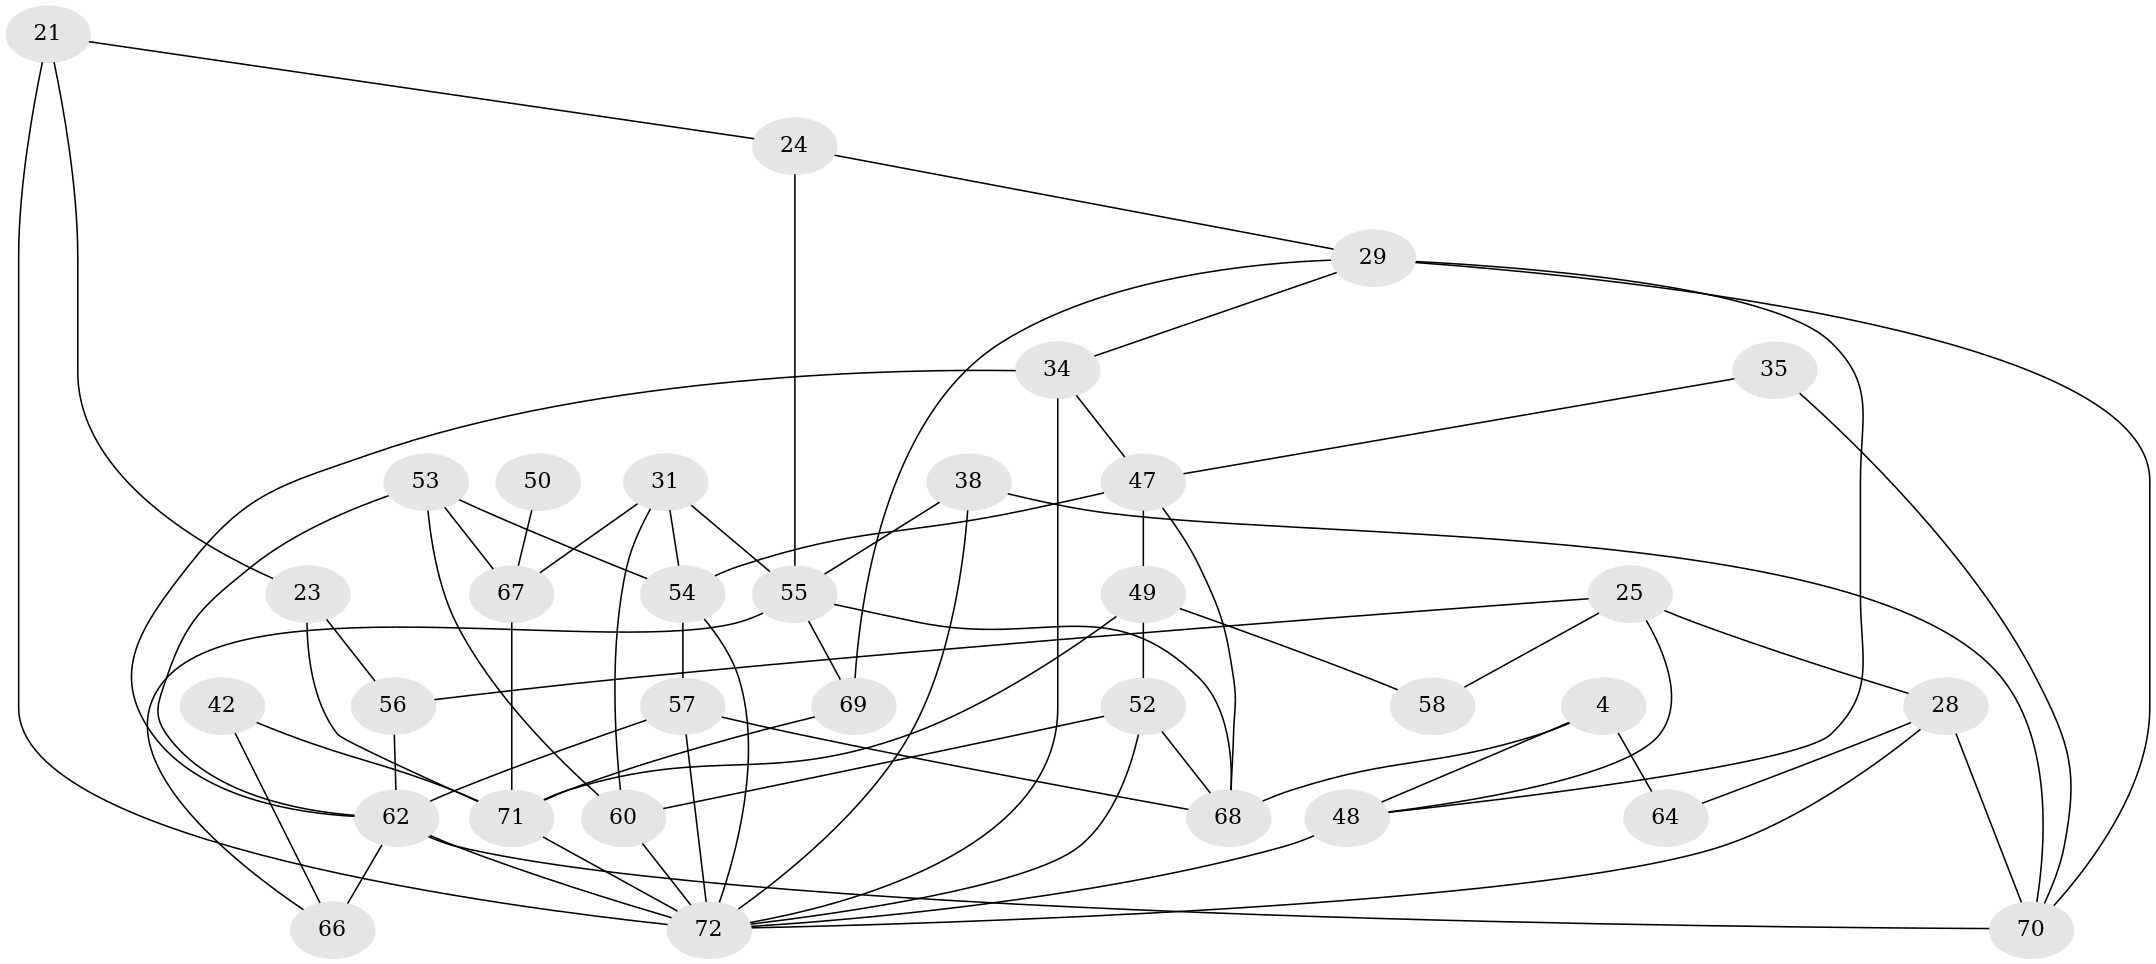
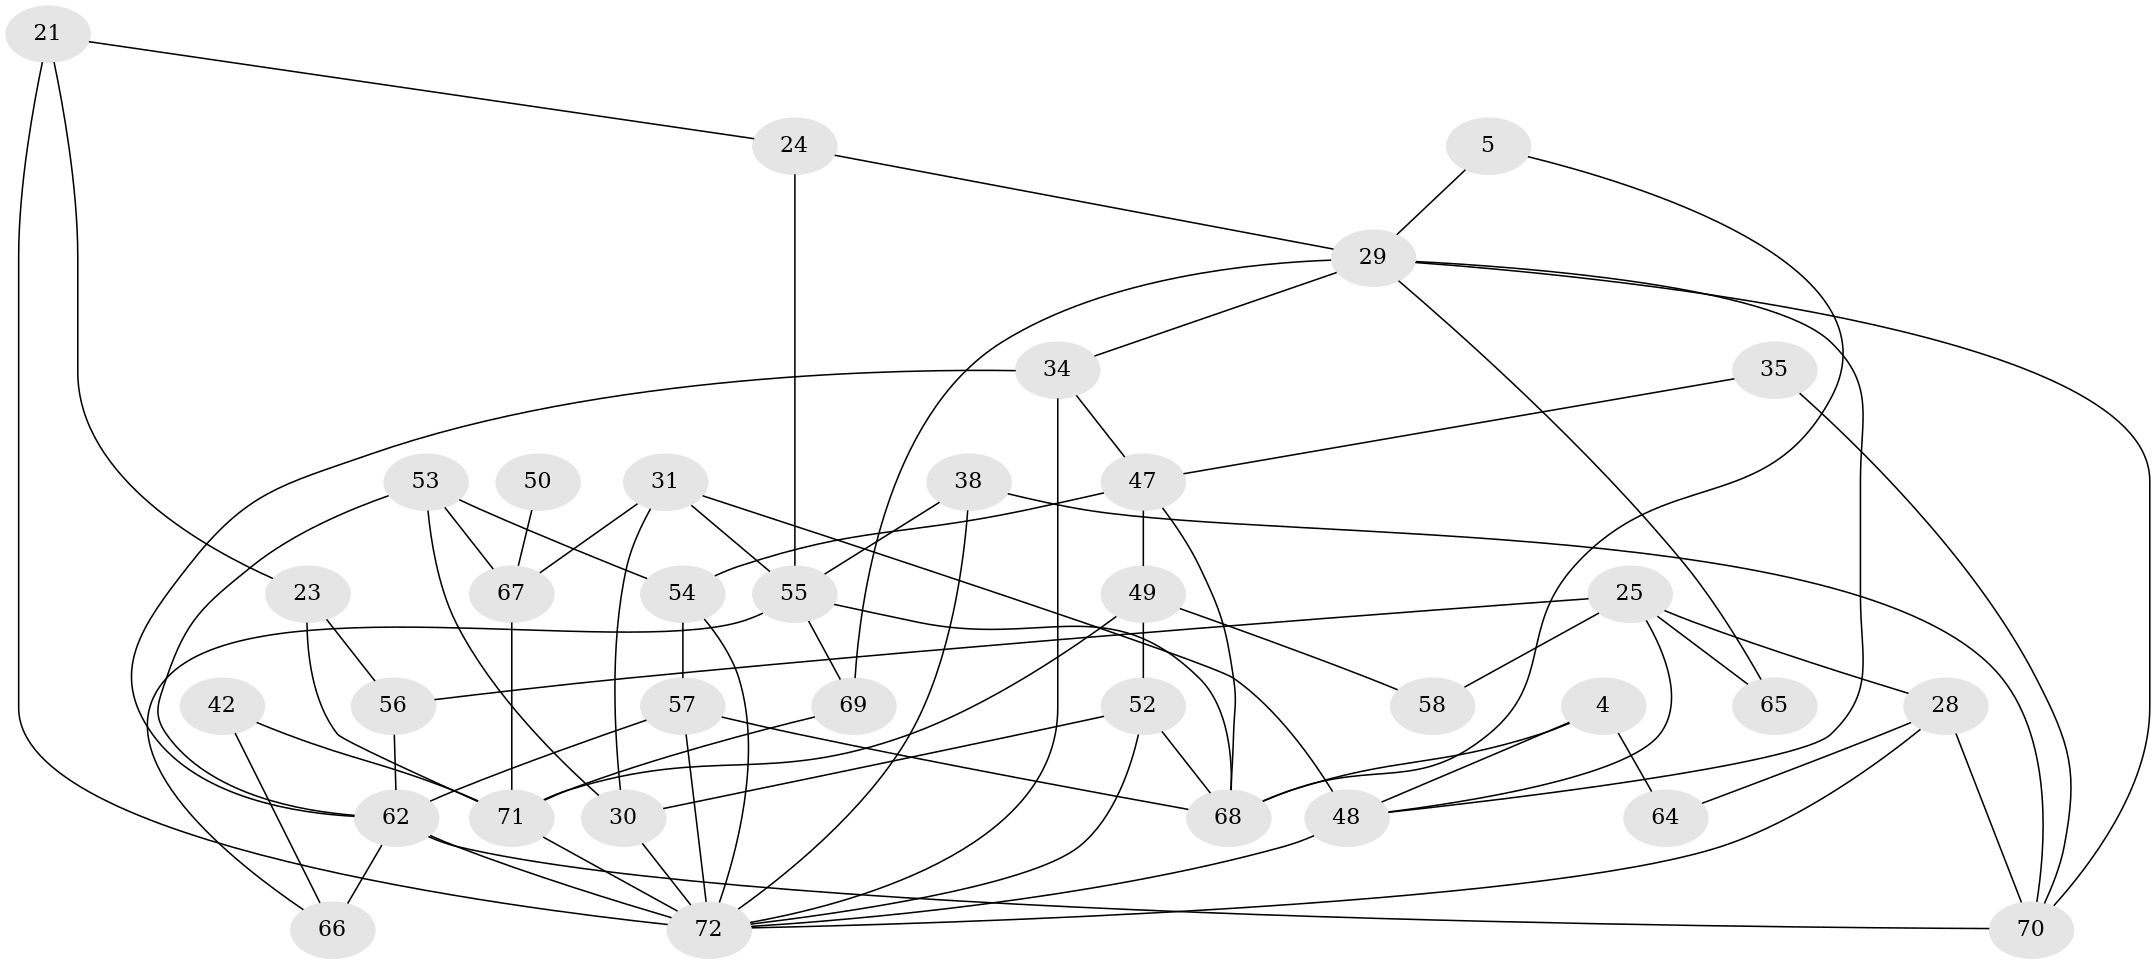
node "5": added
edge "31" -- "54": now "31" -- "48"
node "65": added
node "60": label "60" -> "30"
